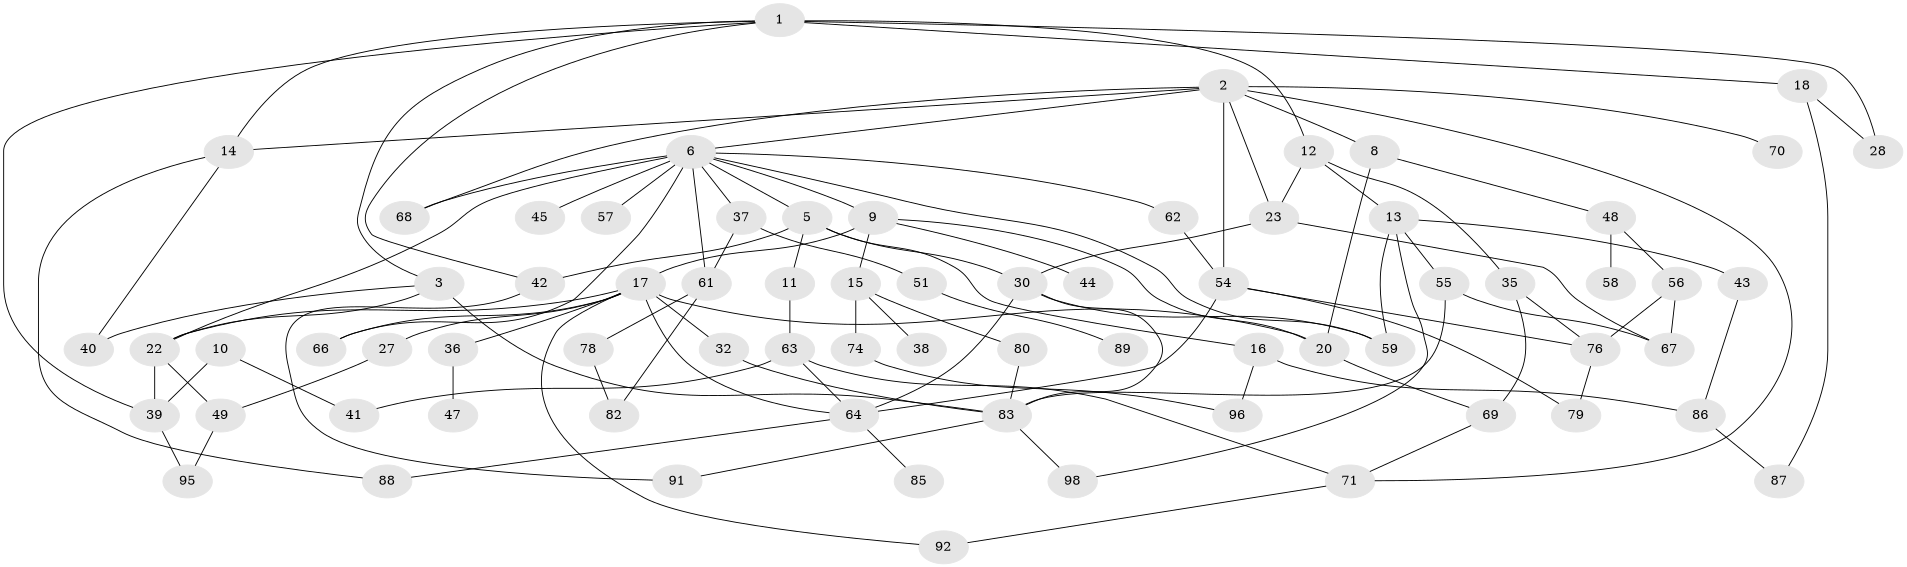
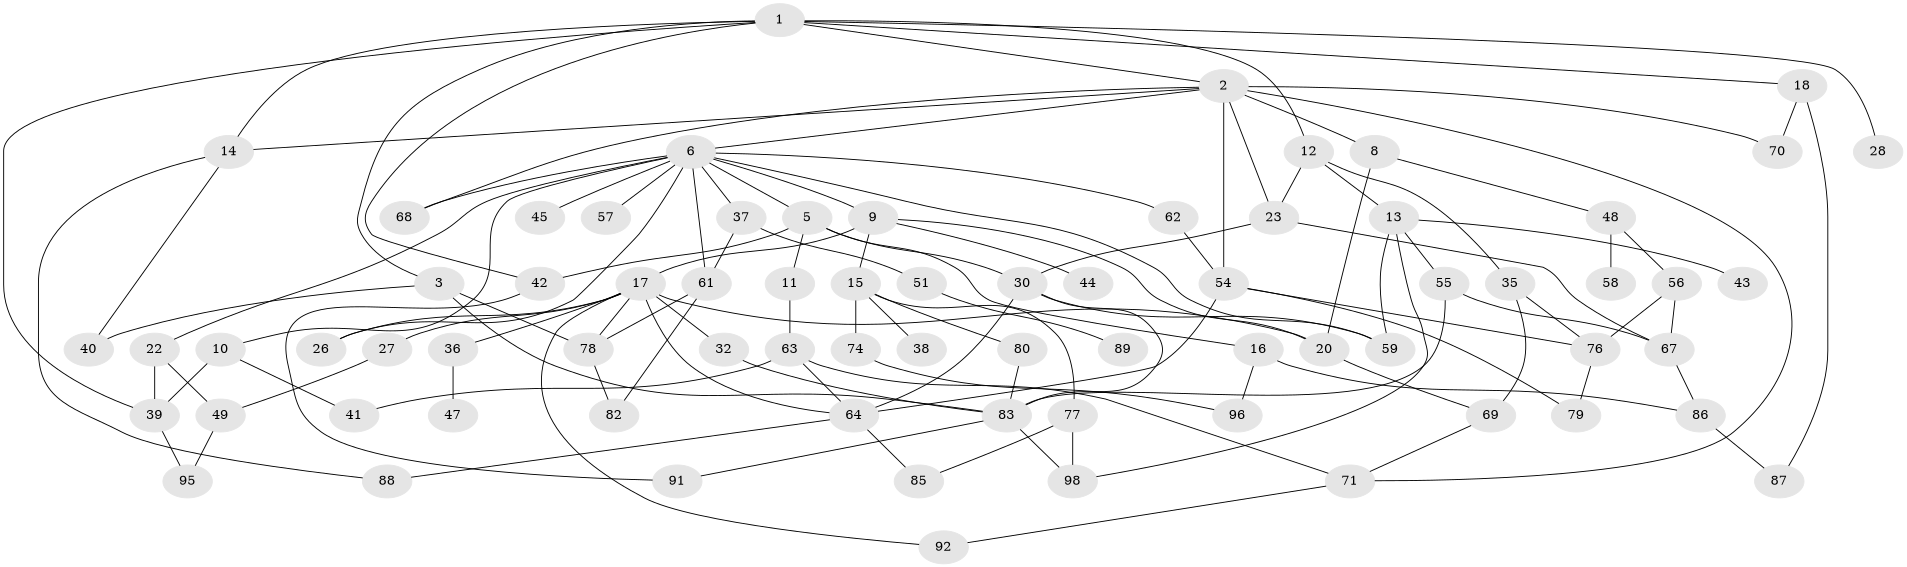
edge "1" -- "2": added
edge "18" -- "28": now "18" -- "70"
edge "6" -- "10": added
edge "17" -- "22": now "17" -- "78"
edge "3" -- "22": now "3" -- "78"
node "66": label "66" -> "26"
edge "43" -- "86": now "67" -- "86"
node "77": added
